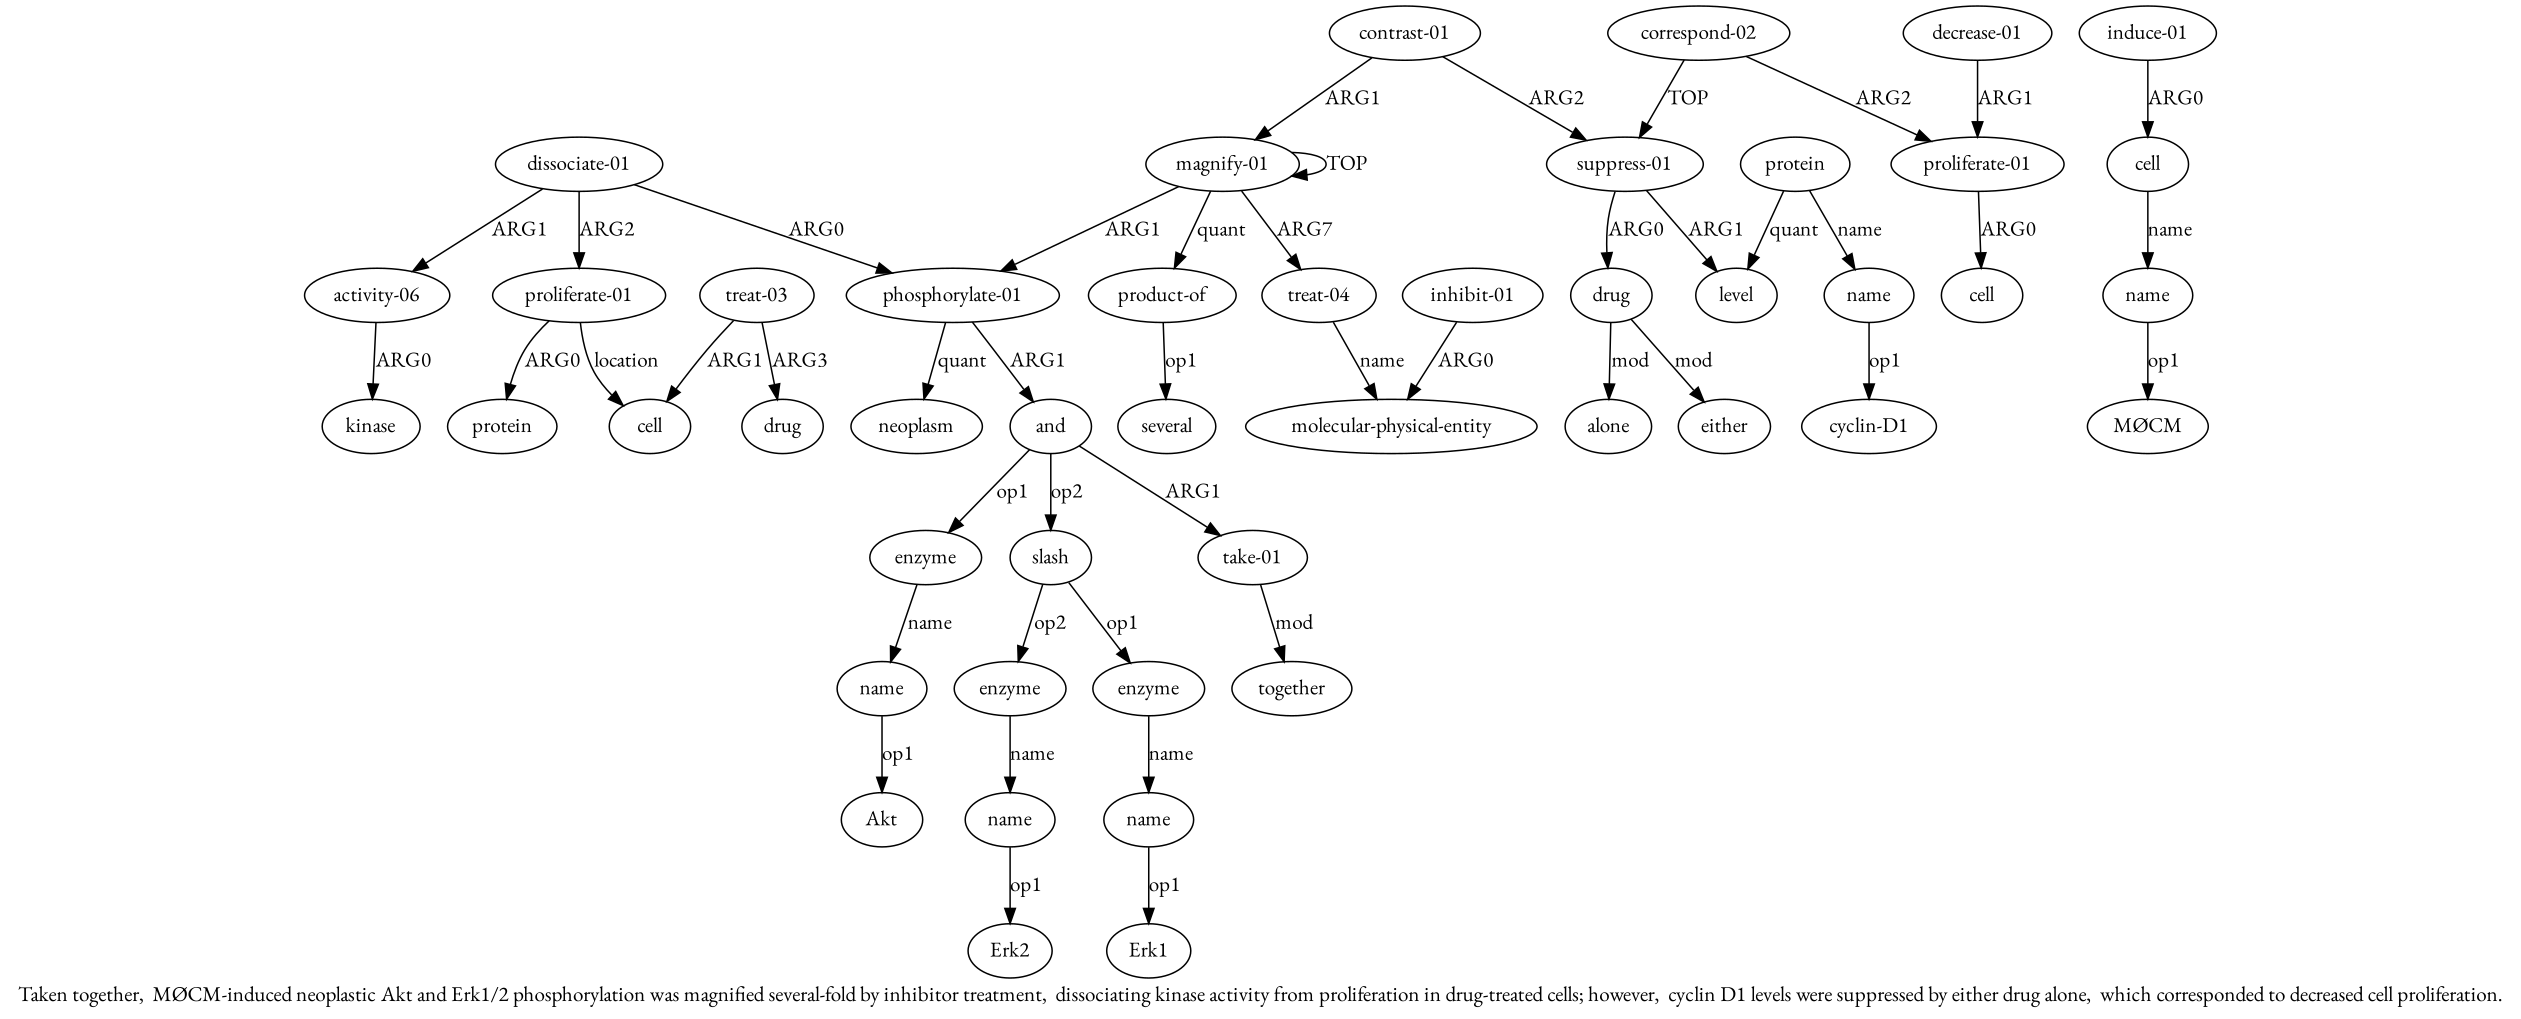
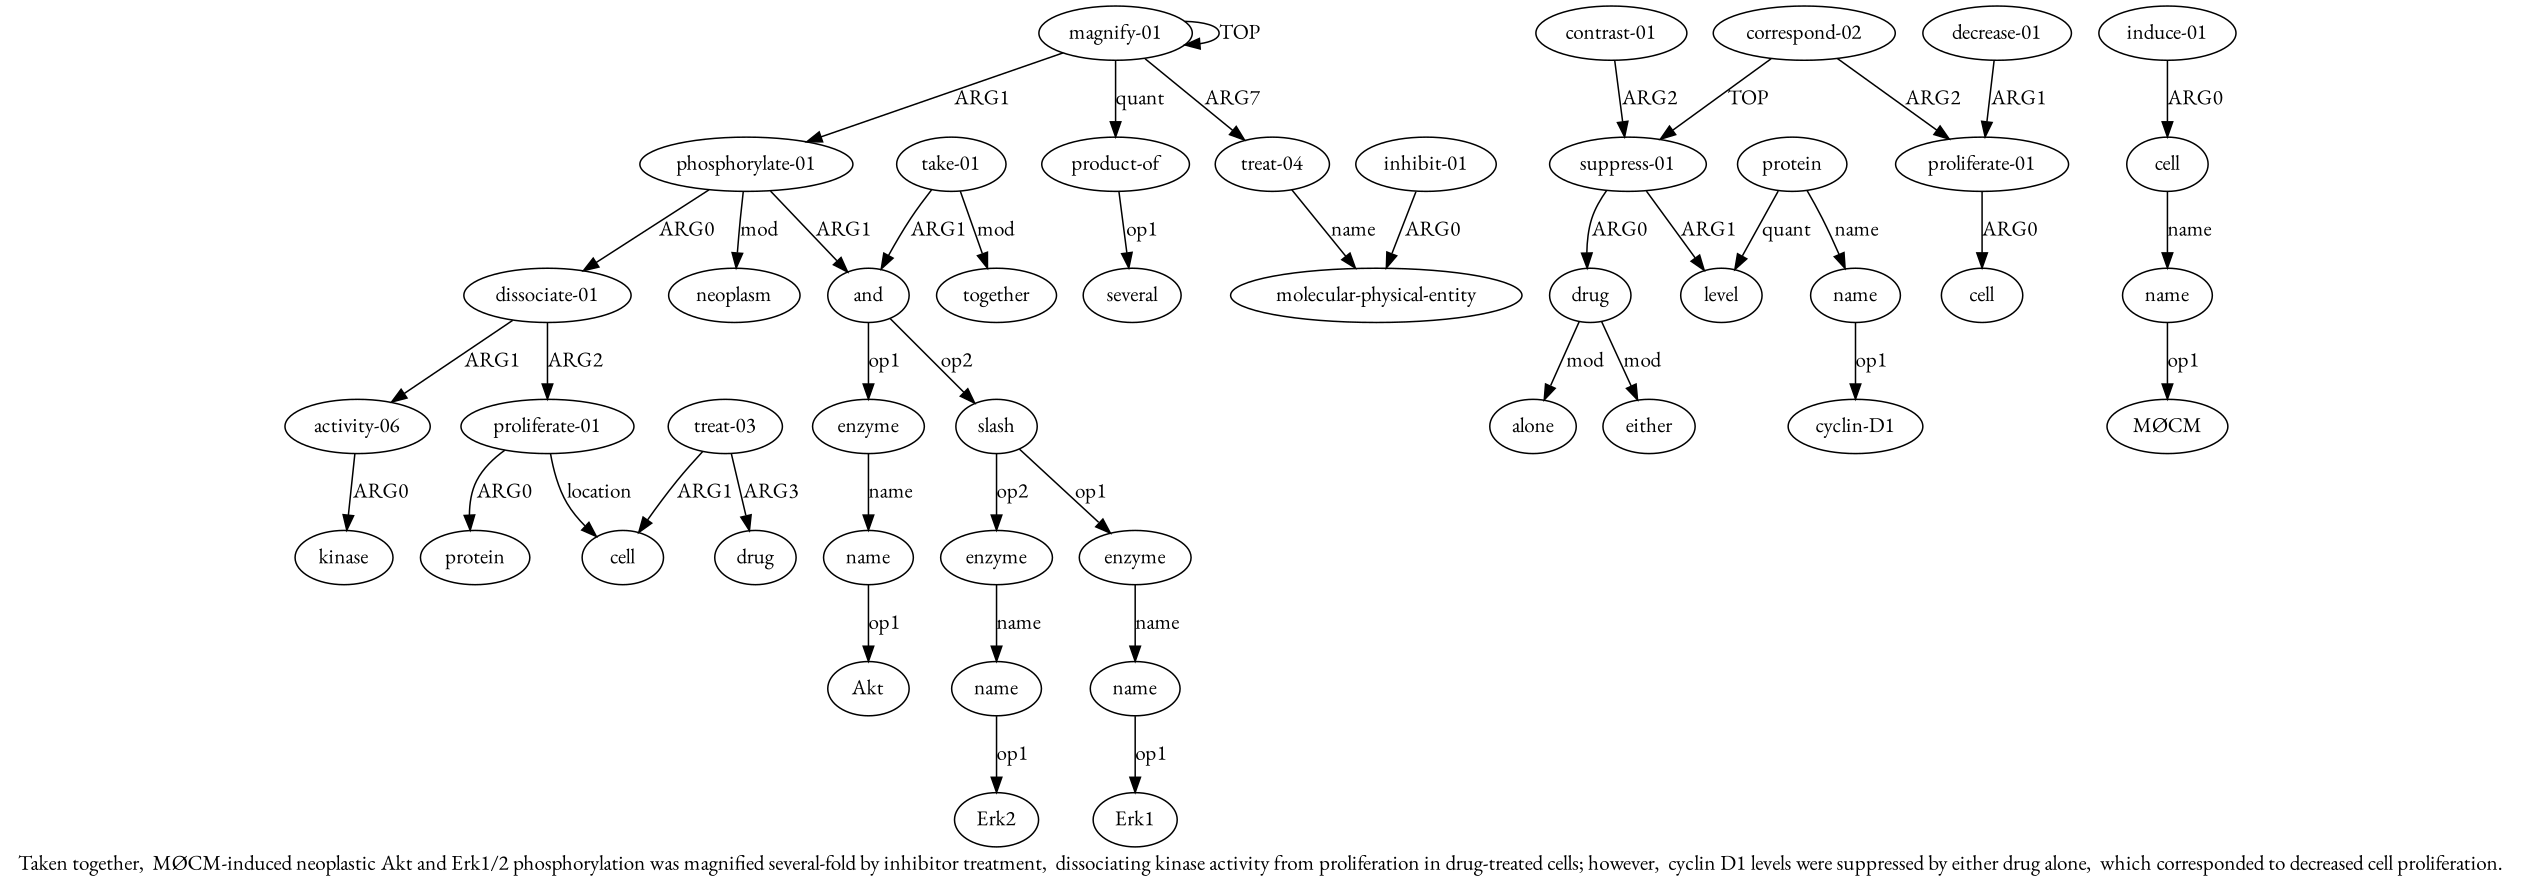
edge "contrast-01" -> "magnify-01": removed, label "ARG1"
edge "dissociate-01" -> "phosphorylate-01": reversed
edge "phosphorylate-01" -> "neoplasm": label "quant" -> "mod"
edge "and" -> "take-01": reversed
